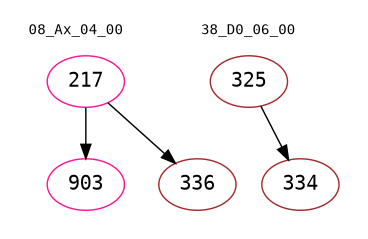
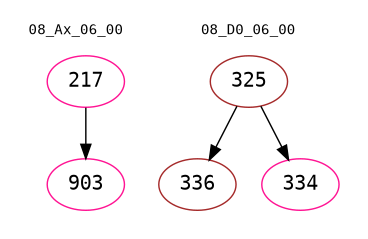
cluster "08_Ax_04_00": label "08_Ax_04_00" -> "08_Ax_06_00"
cluster "38_D0_06_00": label "38_D0_06_00" -> "08_D0_06_00"
edge "217" -> "336": now "325" -> "336"
node "334": color brown -> deeppink
